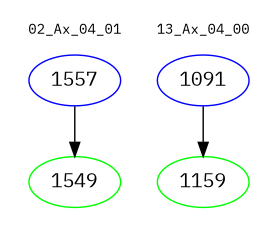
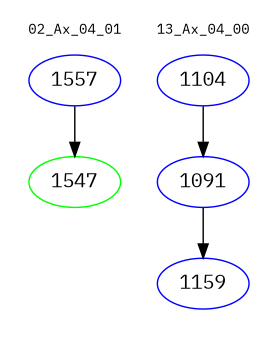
node "1104": added
node "1549": label "1549" -> "1547"
node "1159": color green -> blue
